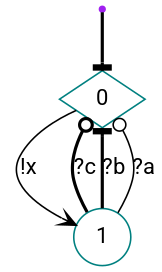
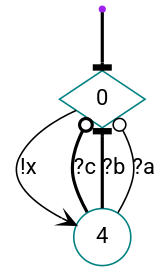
node "1": label "1" -> "4"
